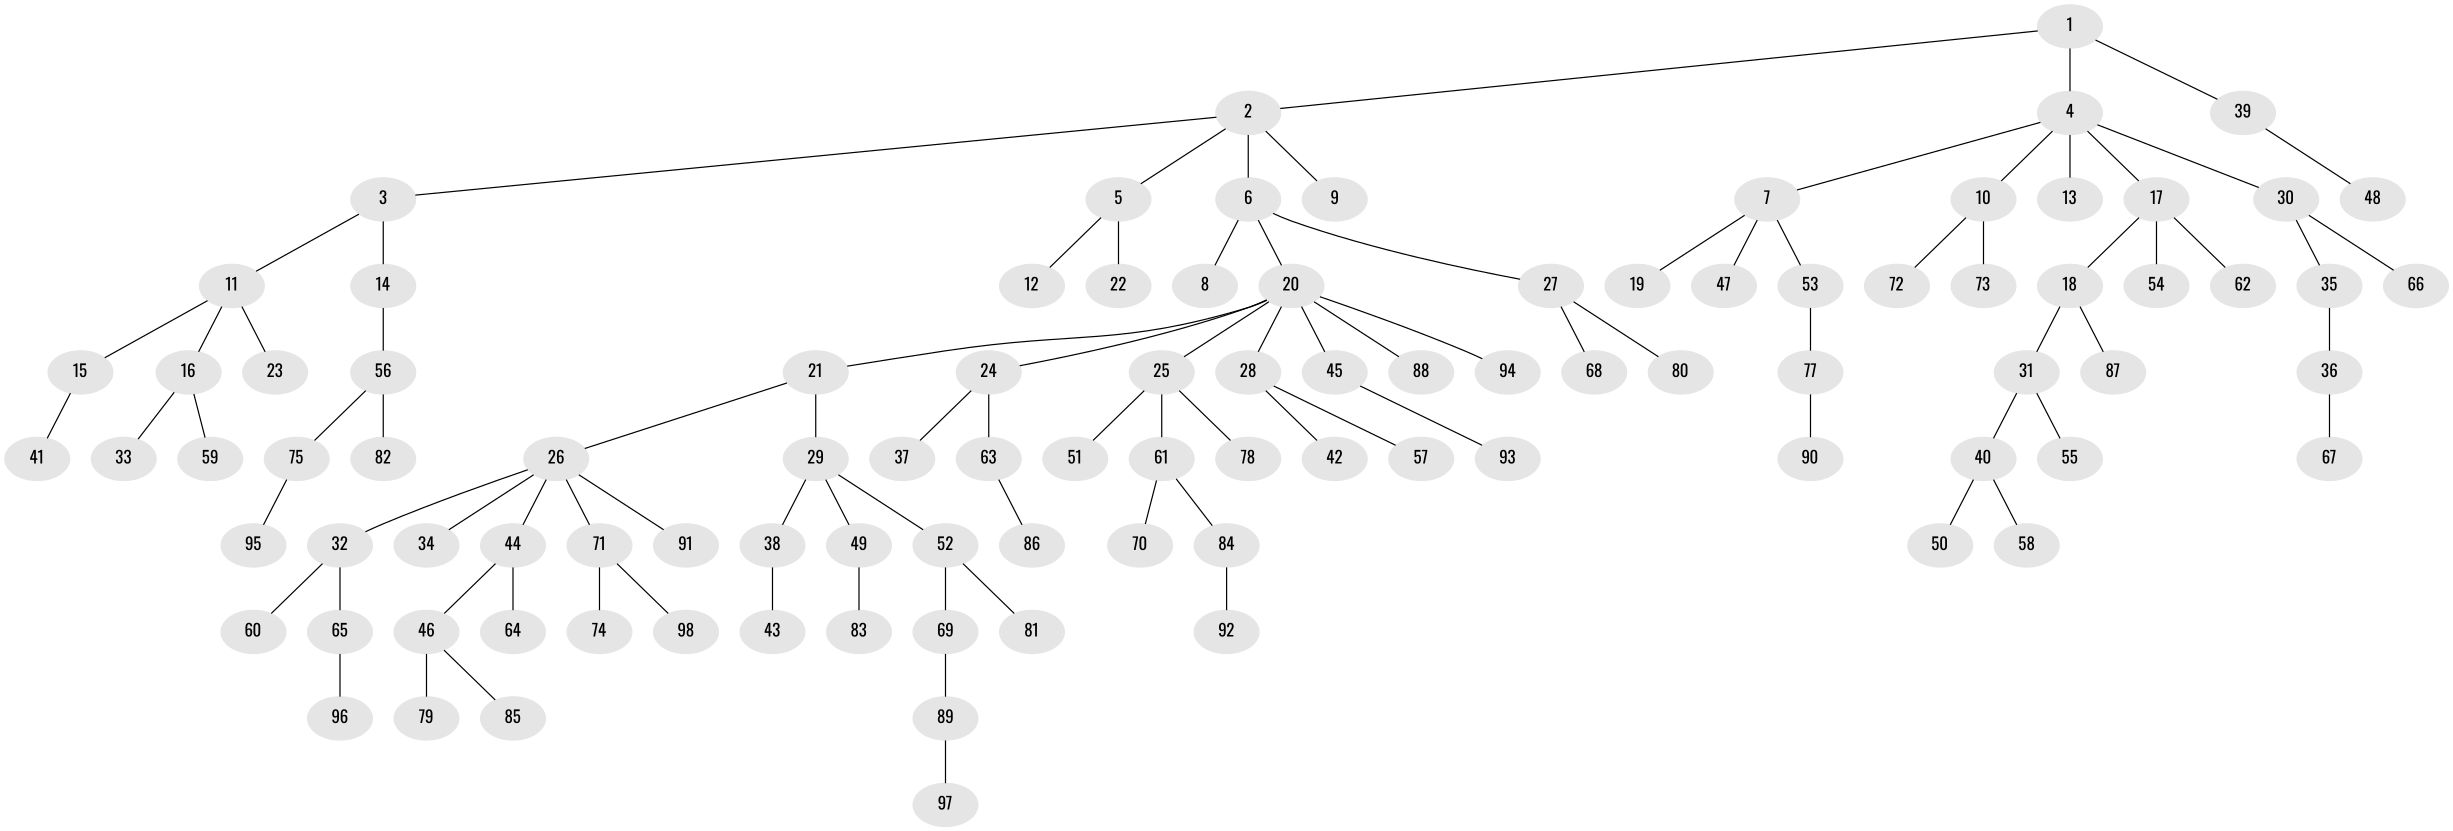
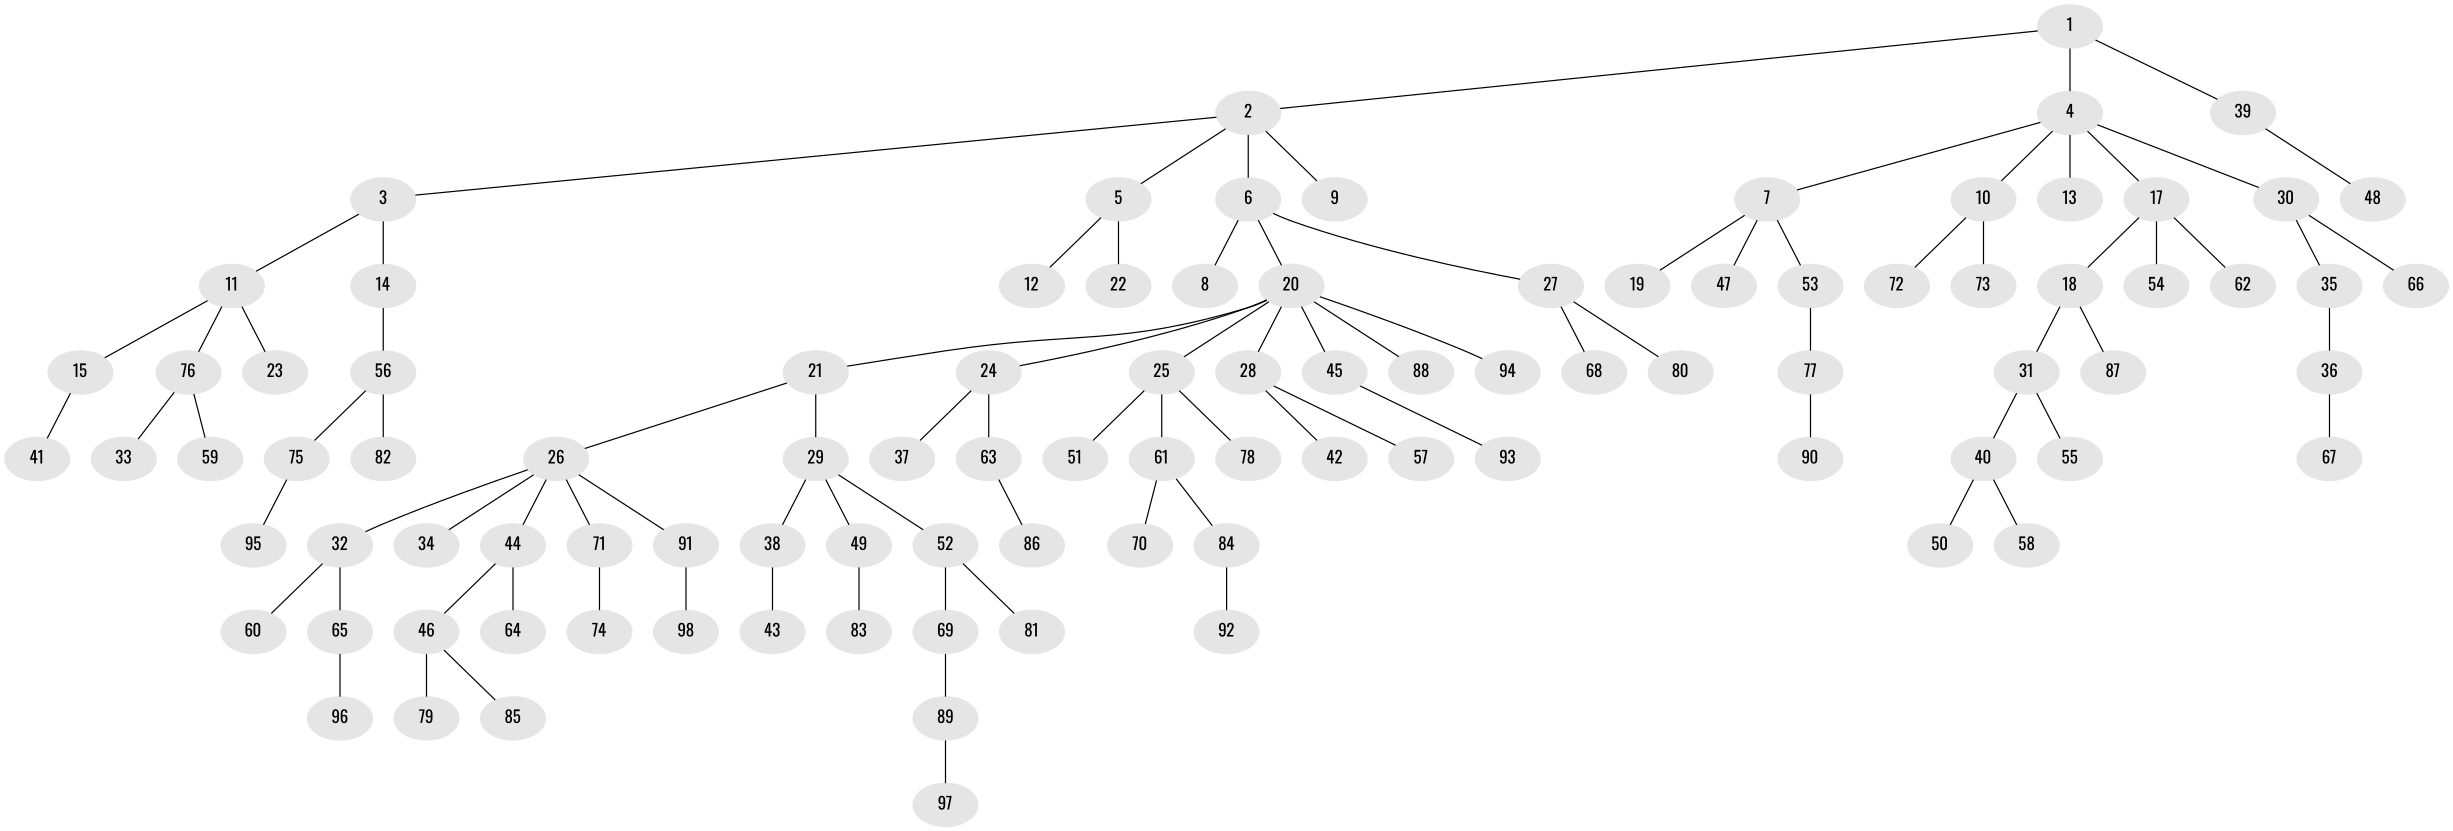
node "16": label "16" -> "76"
edge "71" -- "98": now "91" -- "98"
